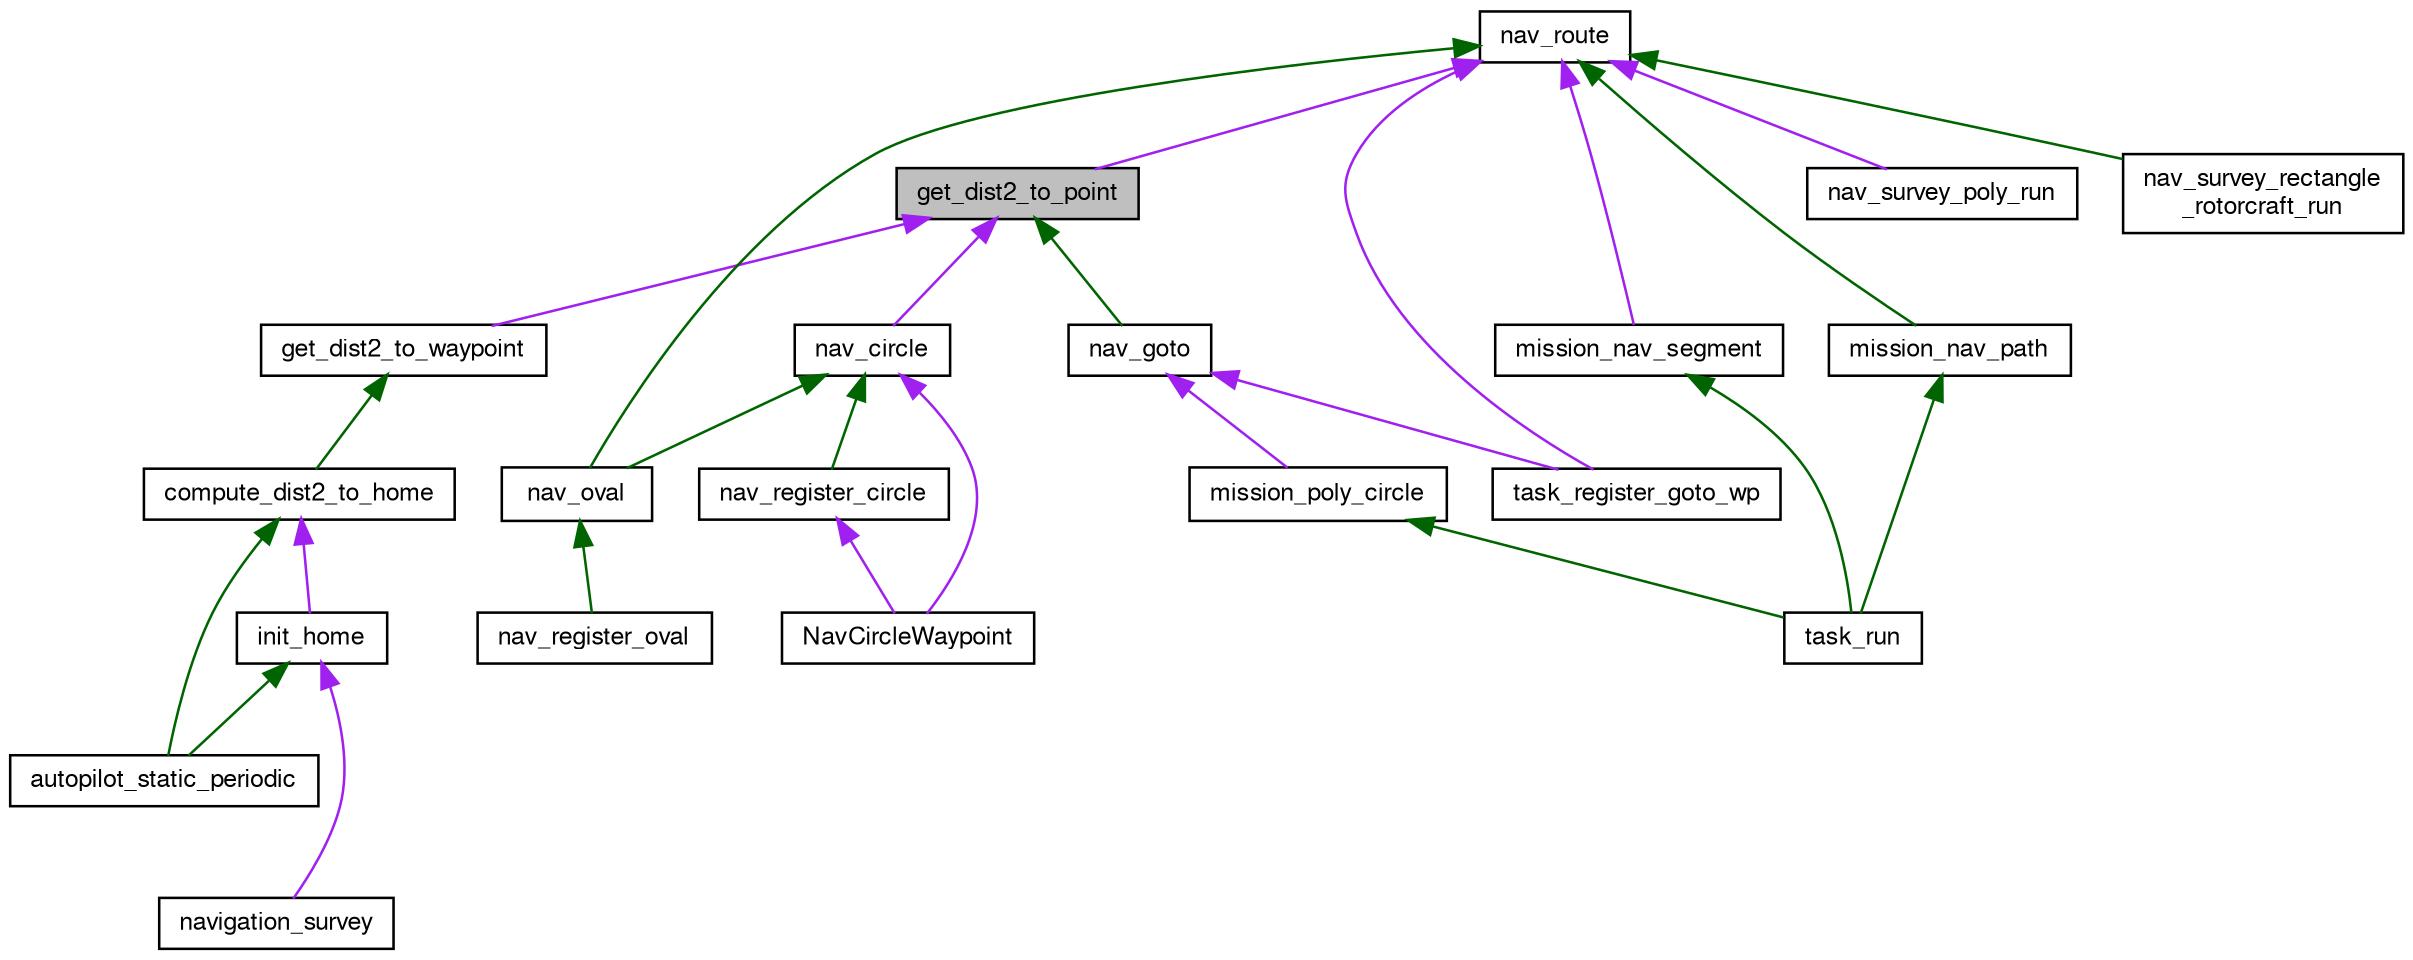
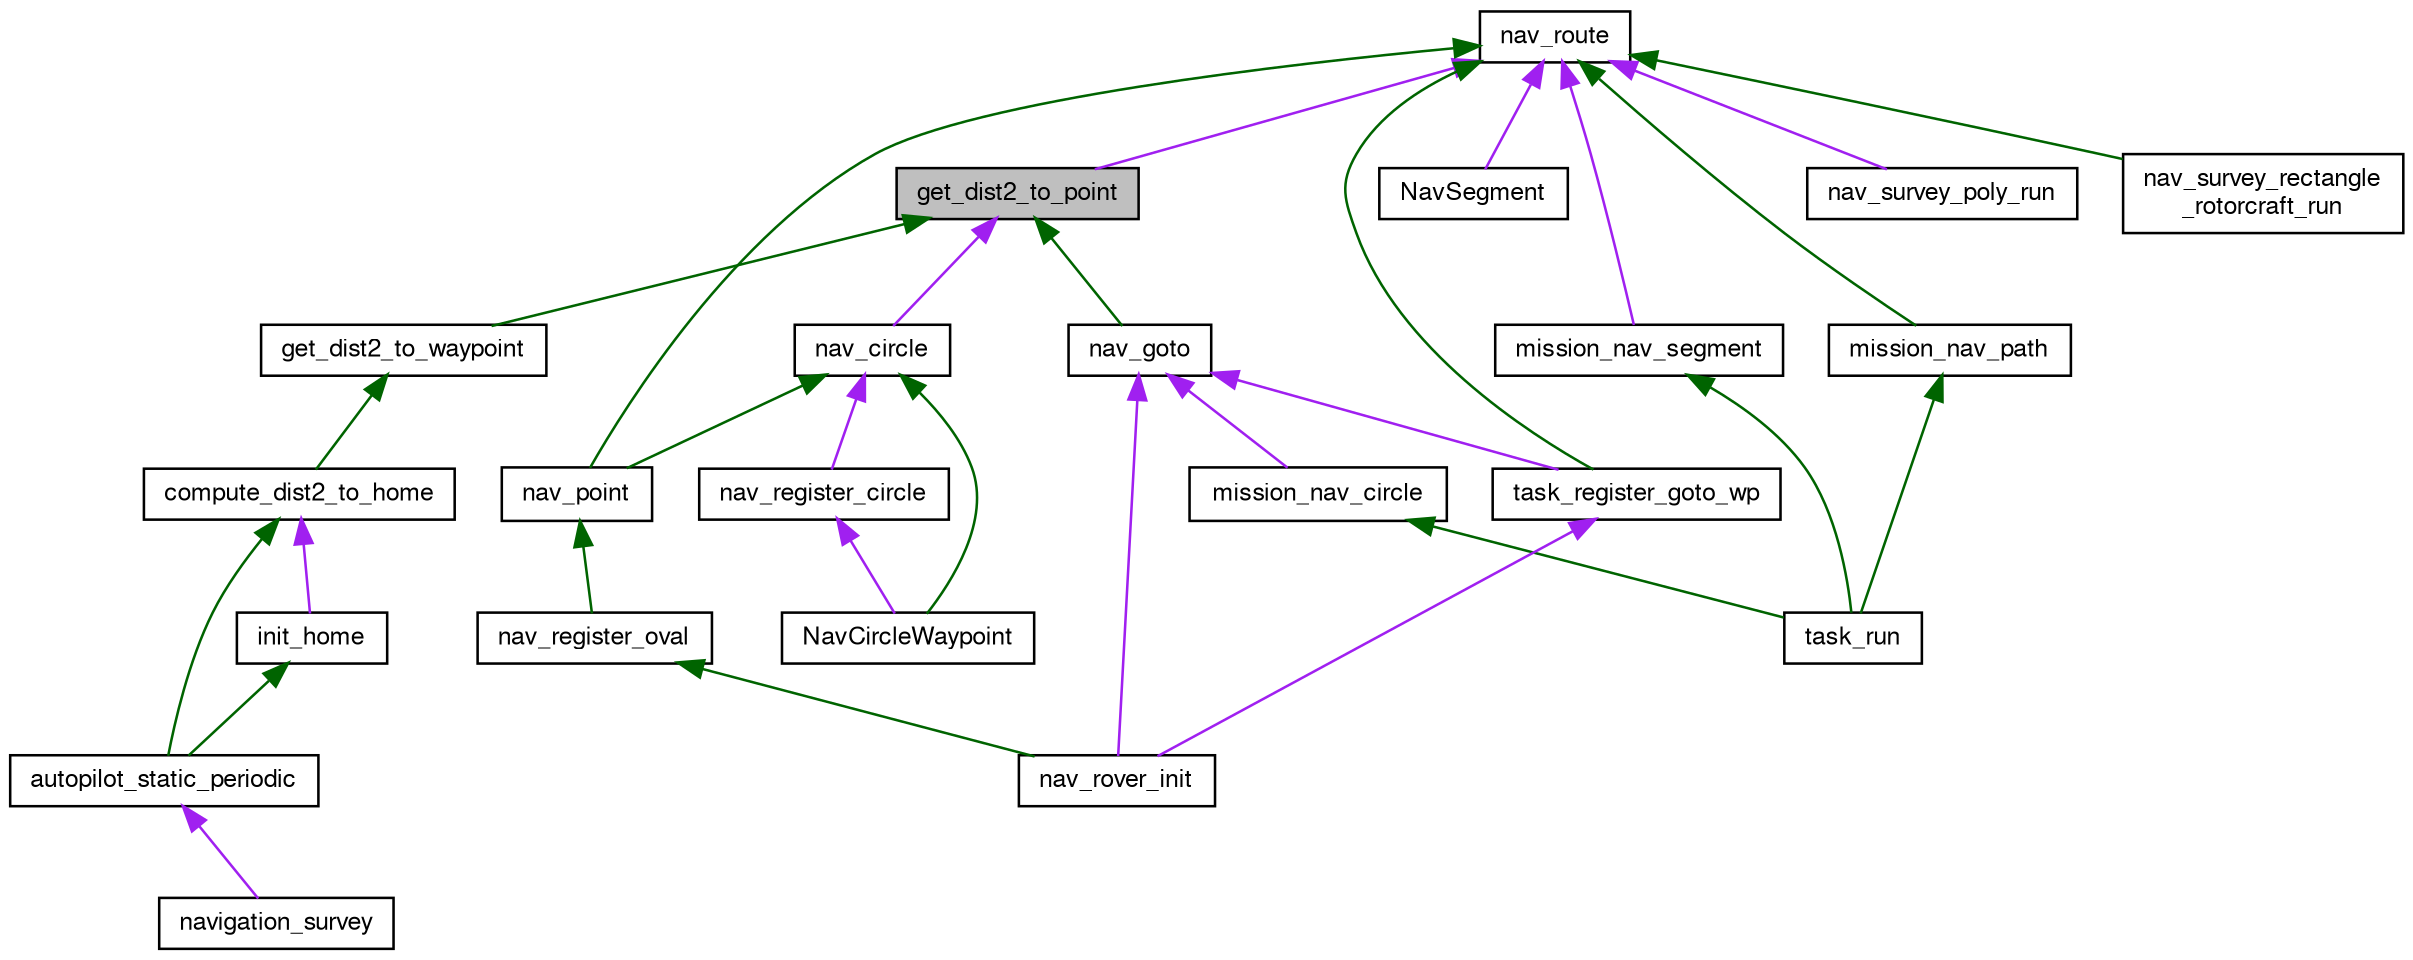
node "NavSegment": added
edge "get_dist2_to_waypoint" -> "get_dist2_to_point": color purple -> darkgreen
edge "task_register_goto_wp" -> "nav_route": color purple -> darkgreen
edge "nav_register_circle" -> "nav_circle": color darkgreen -> purple
node "nav_oval": label "nav_oval" -> "nav_point"
node "mission_poly_circle": label "mission_poly_circle" -> "mission_nav_circle"
edge "NavCircleWaypoint" -> "nav_circle": color purple -> darkgreen
node "nav_rover_init": added
edge "navigation_survey" -> "init_home": now "navigation_survey" -> "autopilot_static_periodic"
